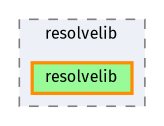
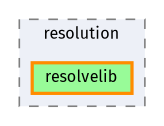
cluster "resolvelib": label "resolvelib" -> "resolution"
